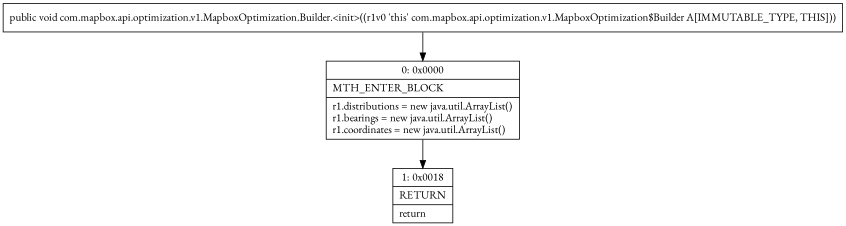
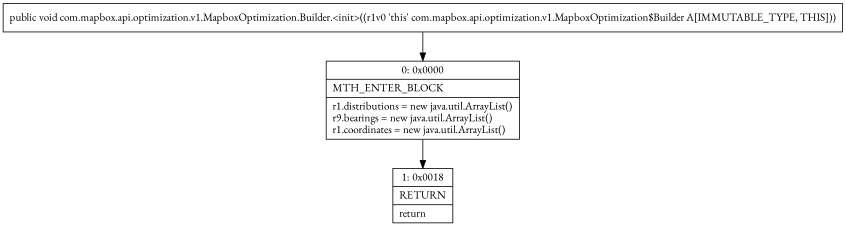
node "0: 0x0000": text "r1.bearings = new java.util.ArrayList()" -> "r9.bearings = new java.util.ArrayList()"
